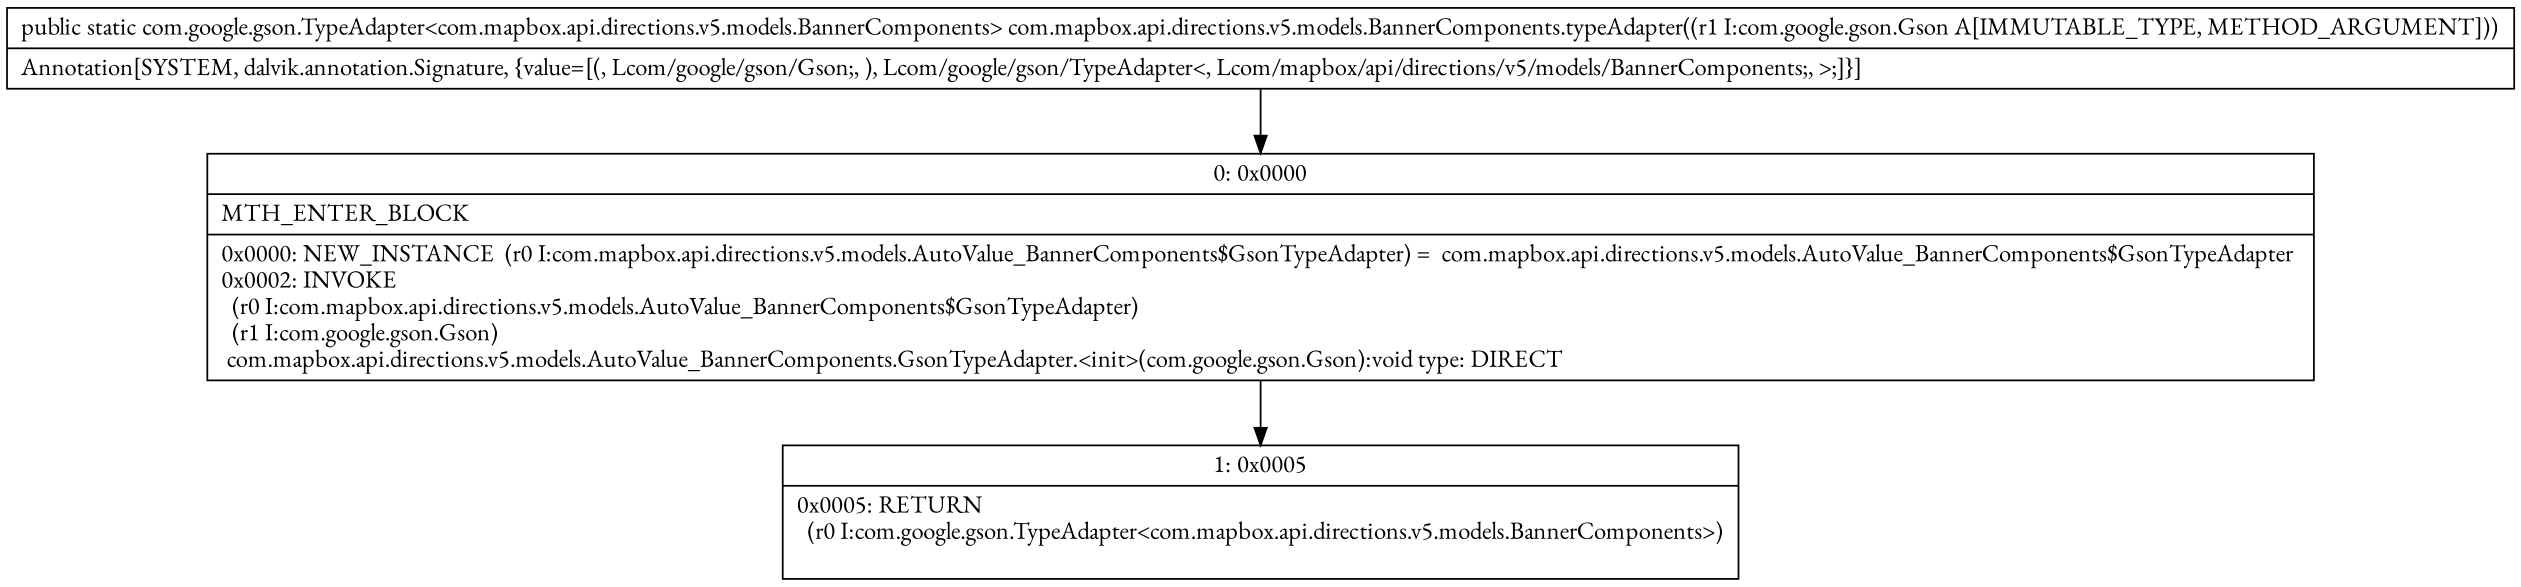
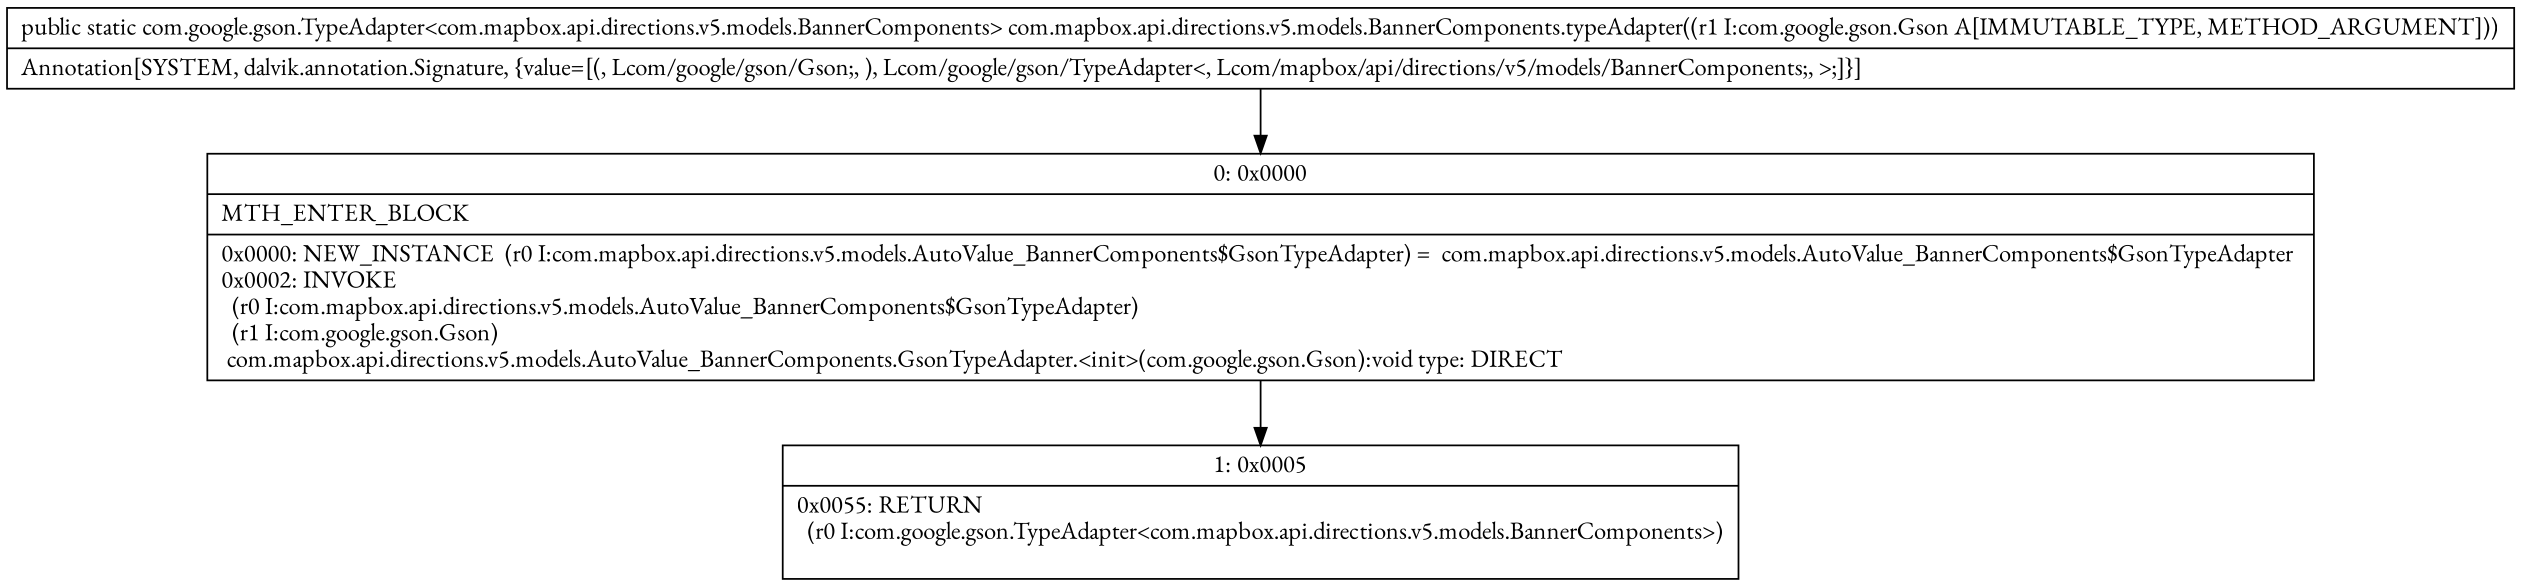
node "1: 0x0005": text "0x0005: RETURN" -> "0x0055: RETURN"
